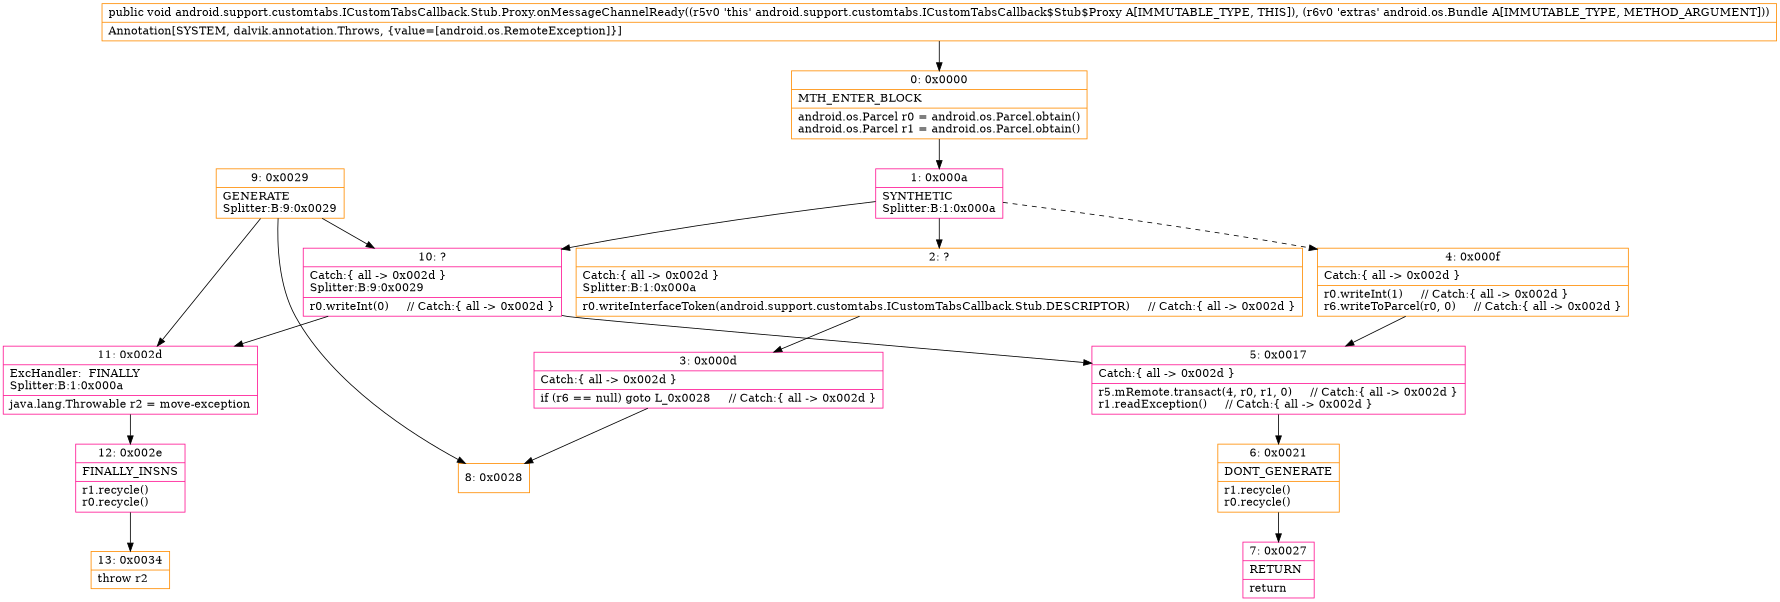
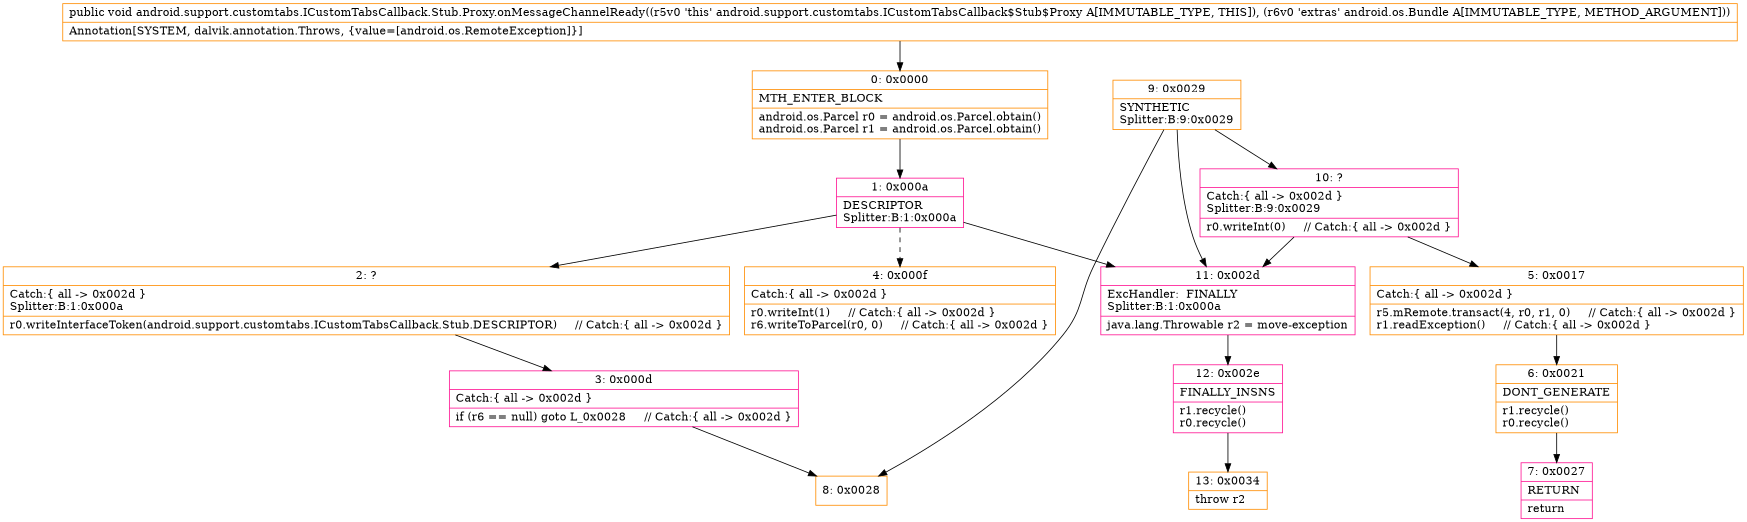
node "9: 0x0029": text "GENERATE" -> "SYNTHETIC"
node "1: 0x000a": text "SYNTHETIC" -> "DESCRIPTOR"
edge "1: 0x000a" -> "10: ?": now "1: 0x000a" -> "11: 0x002d"
edge "4: 0x000f" -> "5: 0x0017": removed
node "5: 0x0017": color deeppink -> darkorange
